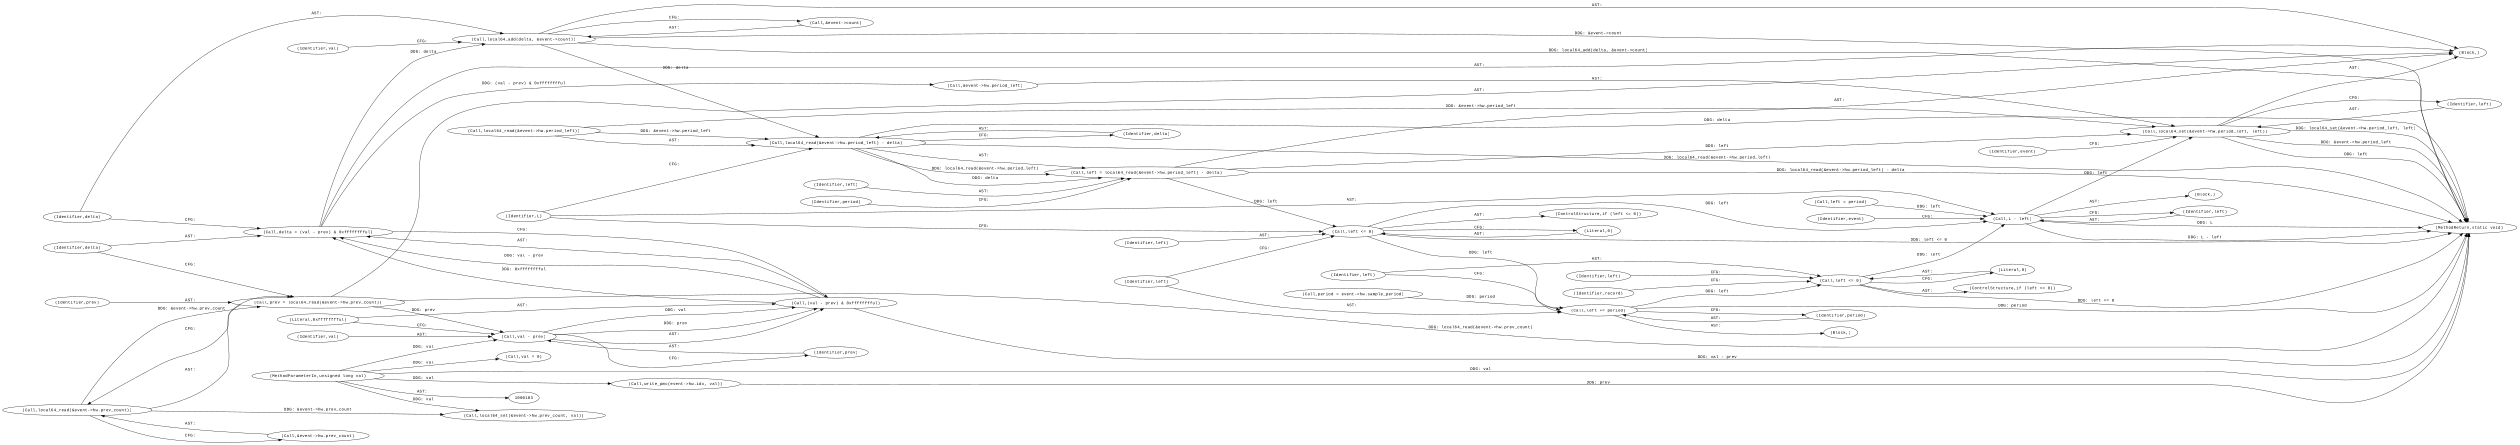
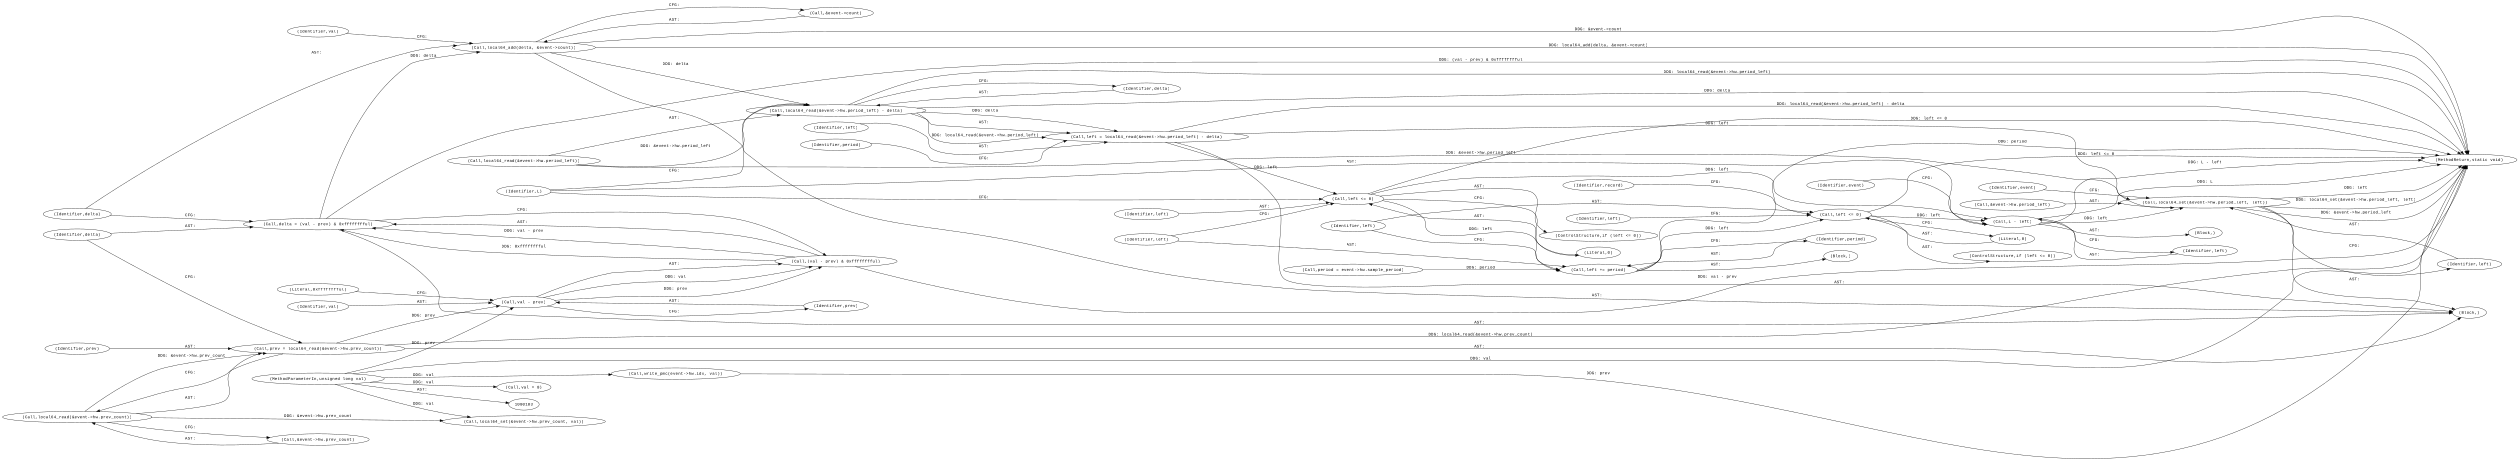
edge "(Call,delta = (val - prev) & 0xfffffffful)" -> "(Call,&event->hw.period_left)": now "(Call,delta = (val - prev) & 0xfffffffful)" -> "(MethodReturn,static void)"
node "(Call,left = period)": removed
edge "(Literal,0xfffffffful)" -> "(Call,(val - prev) & 0xfffffffful)": removed, label "AST:"
edge "(MethodParameterIn,unsigned long val)" -> "(Call,val - prev)": label "DDG: val" -> "DDG: prev"
